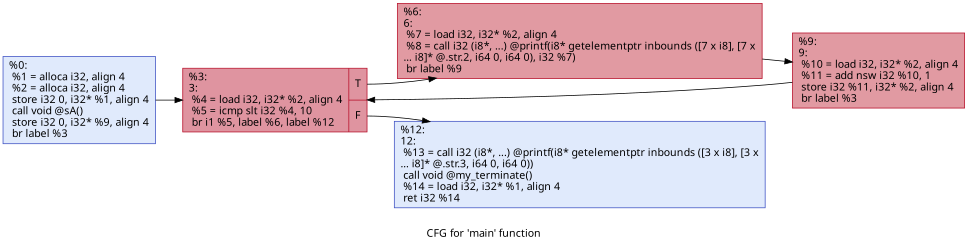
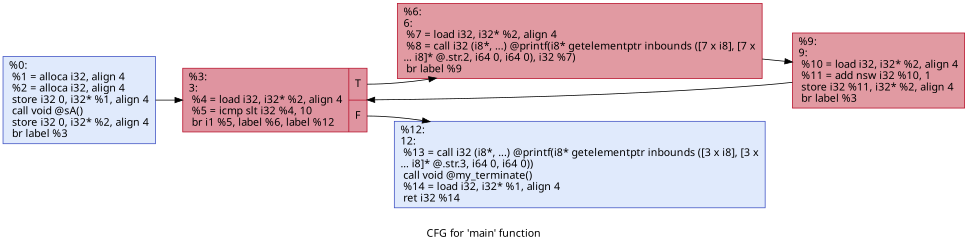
node "%0:": text "store i32 0, i32* %9, align 4" -> "store i32 0, i32* %2, align 4"
